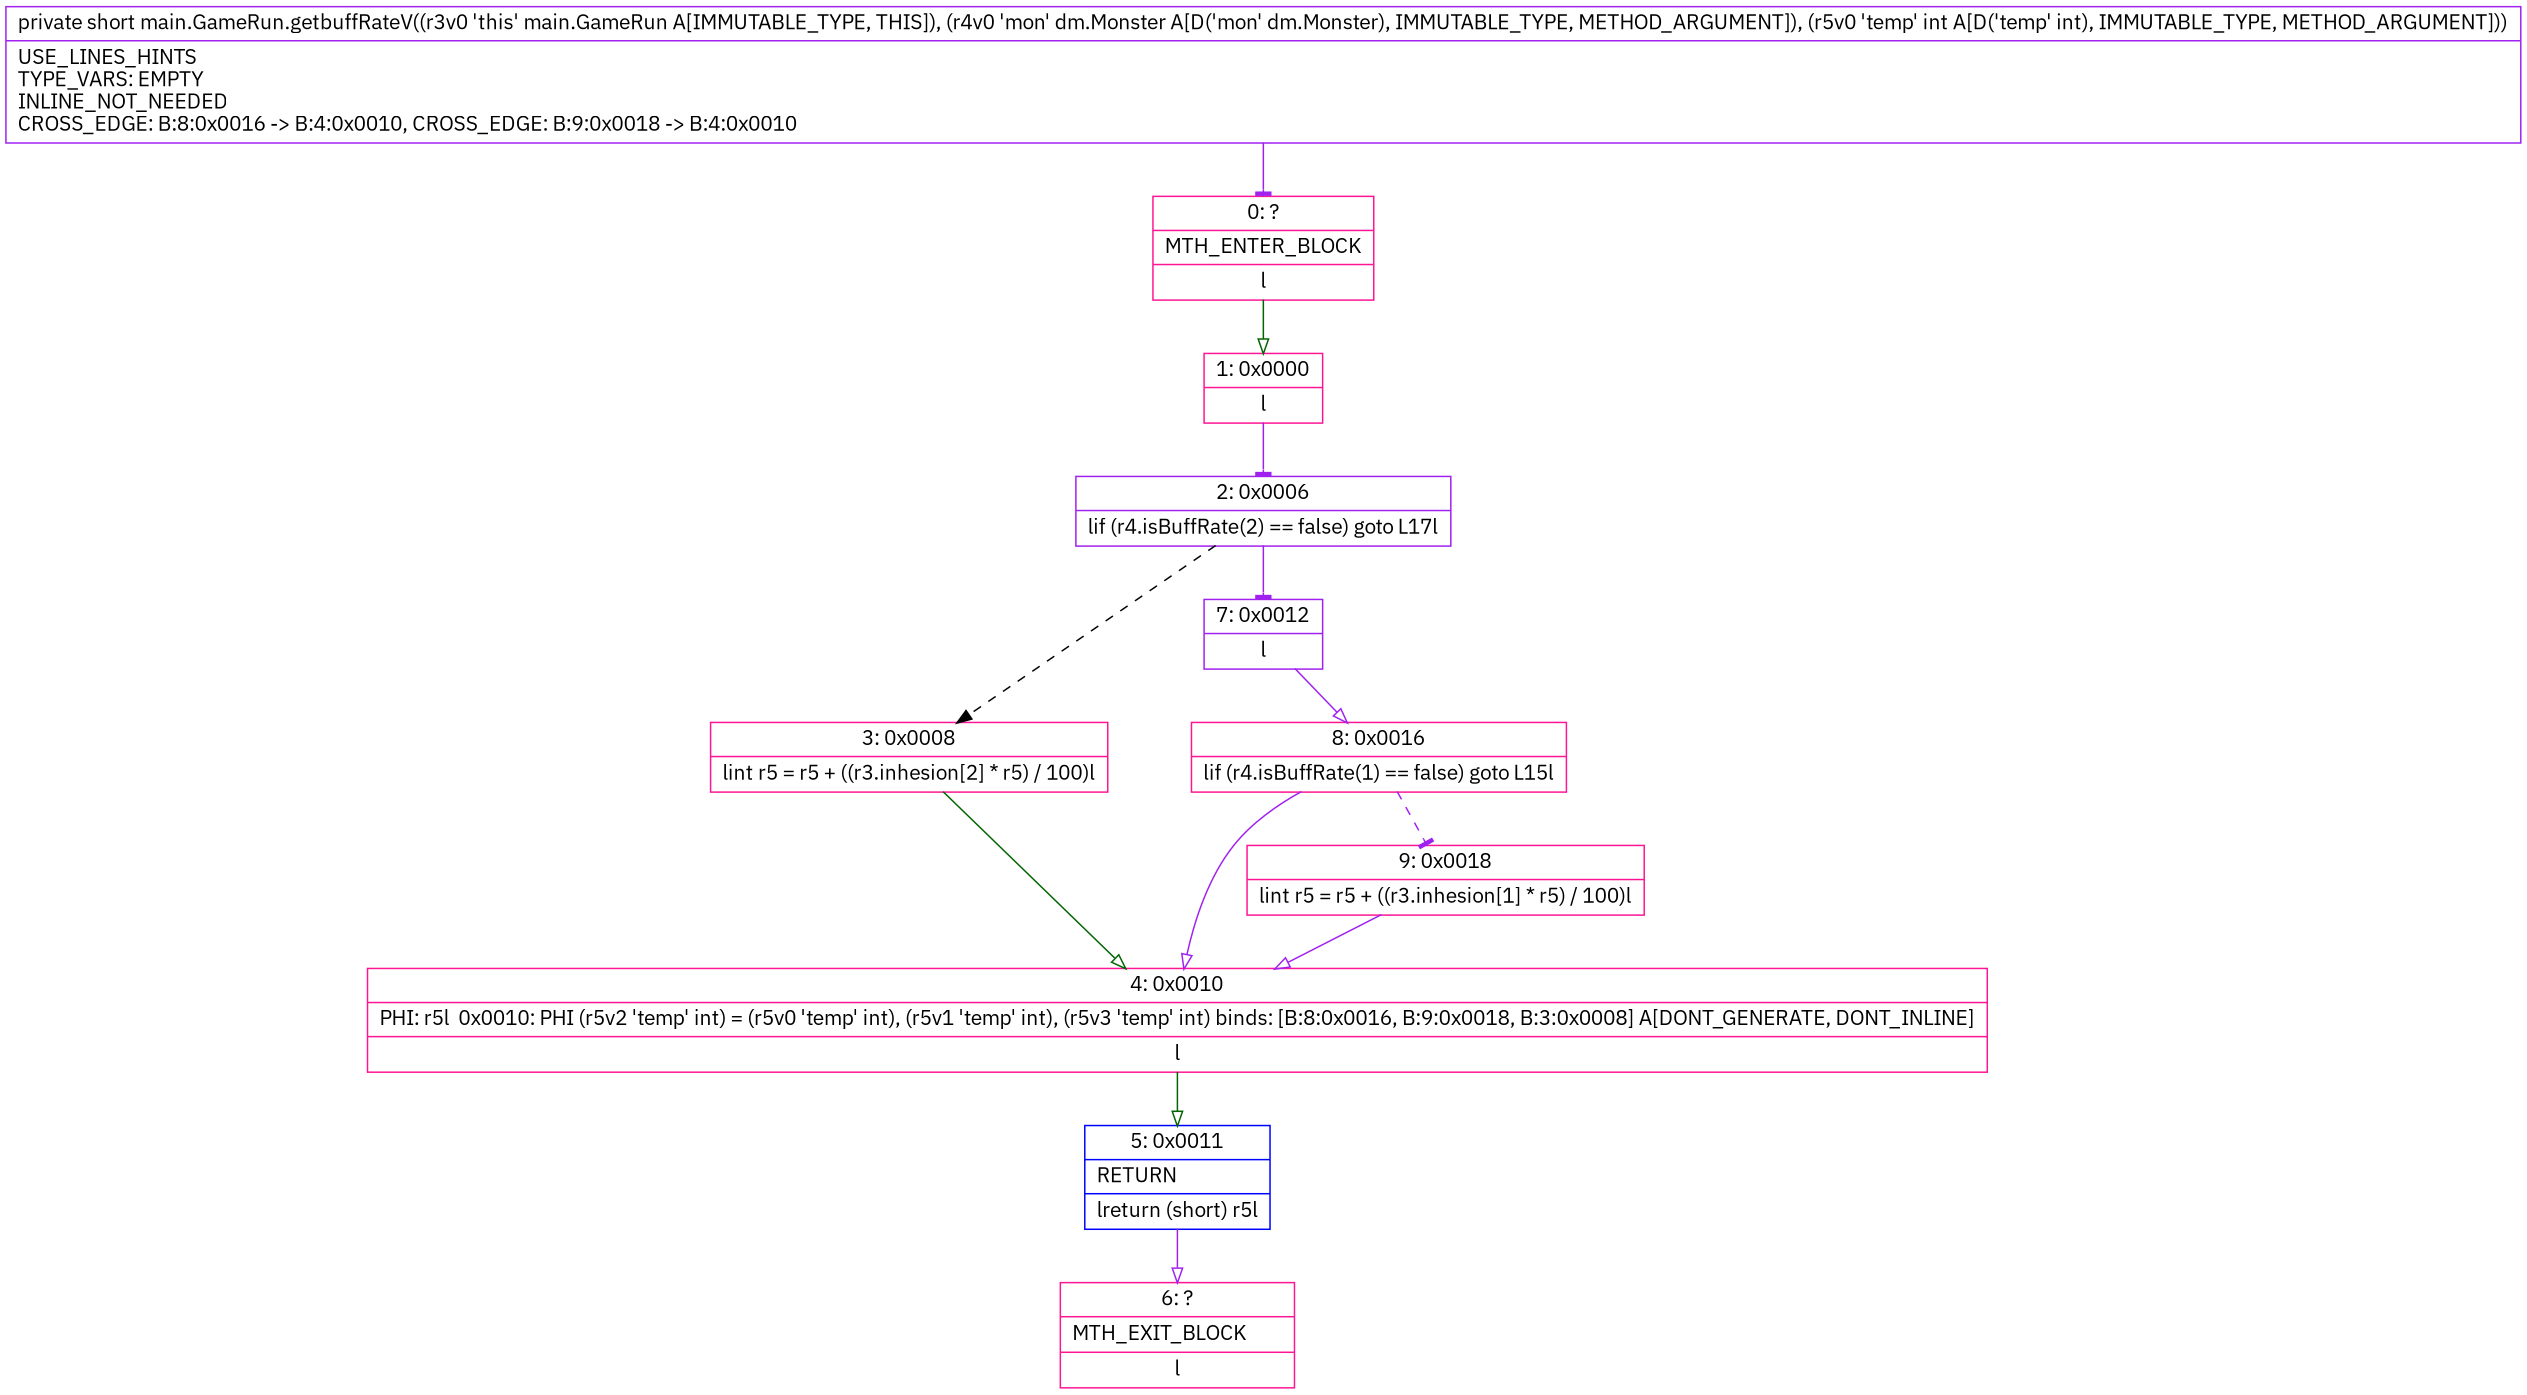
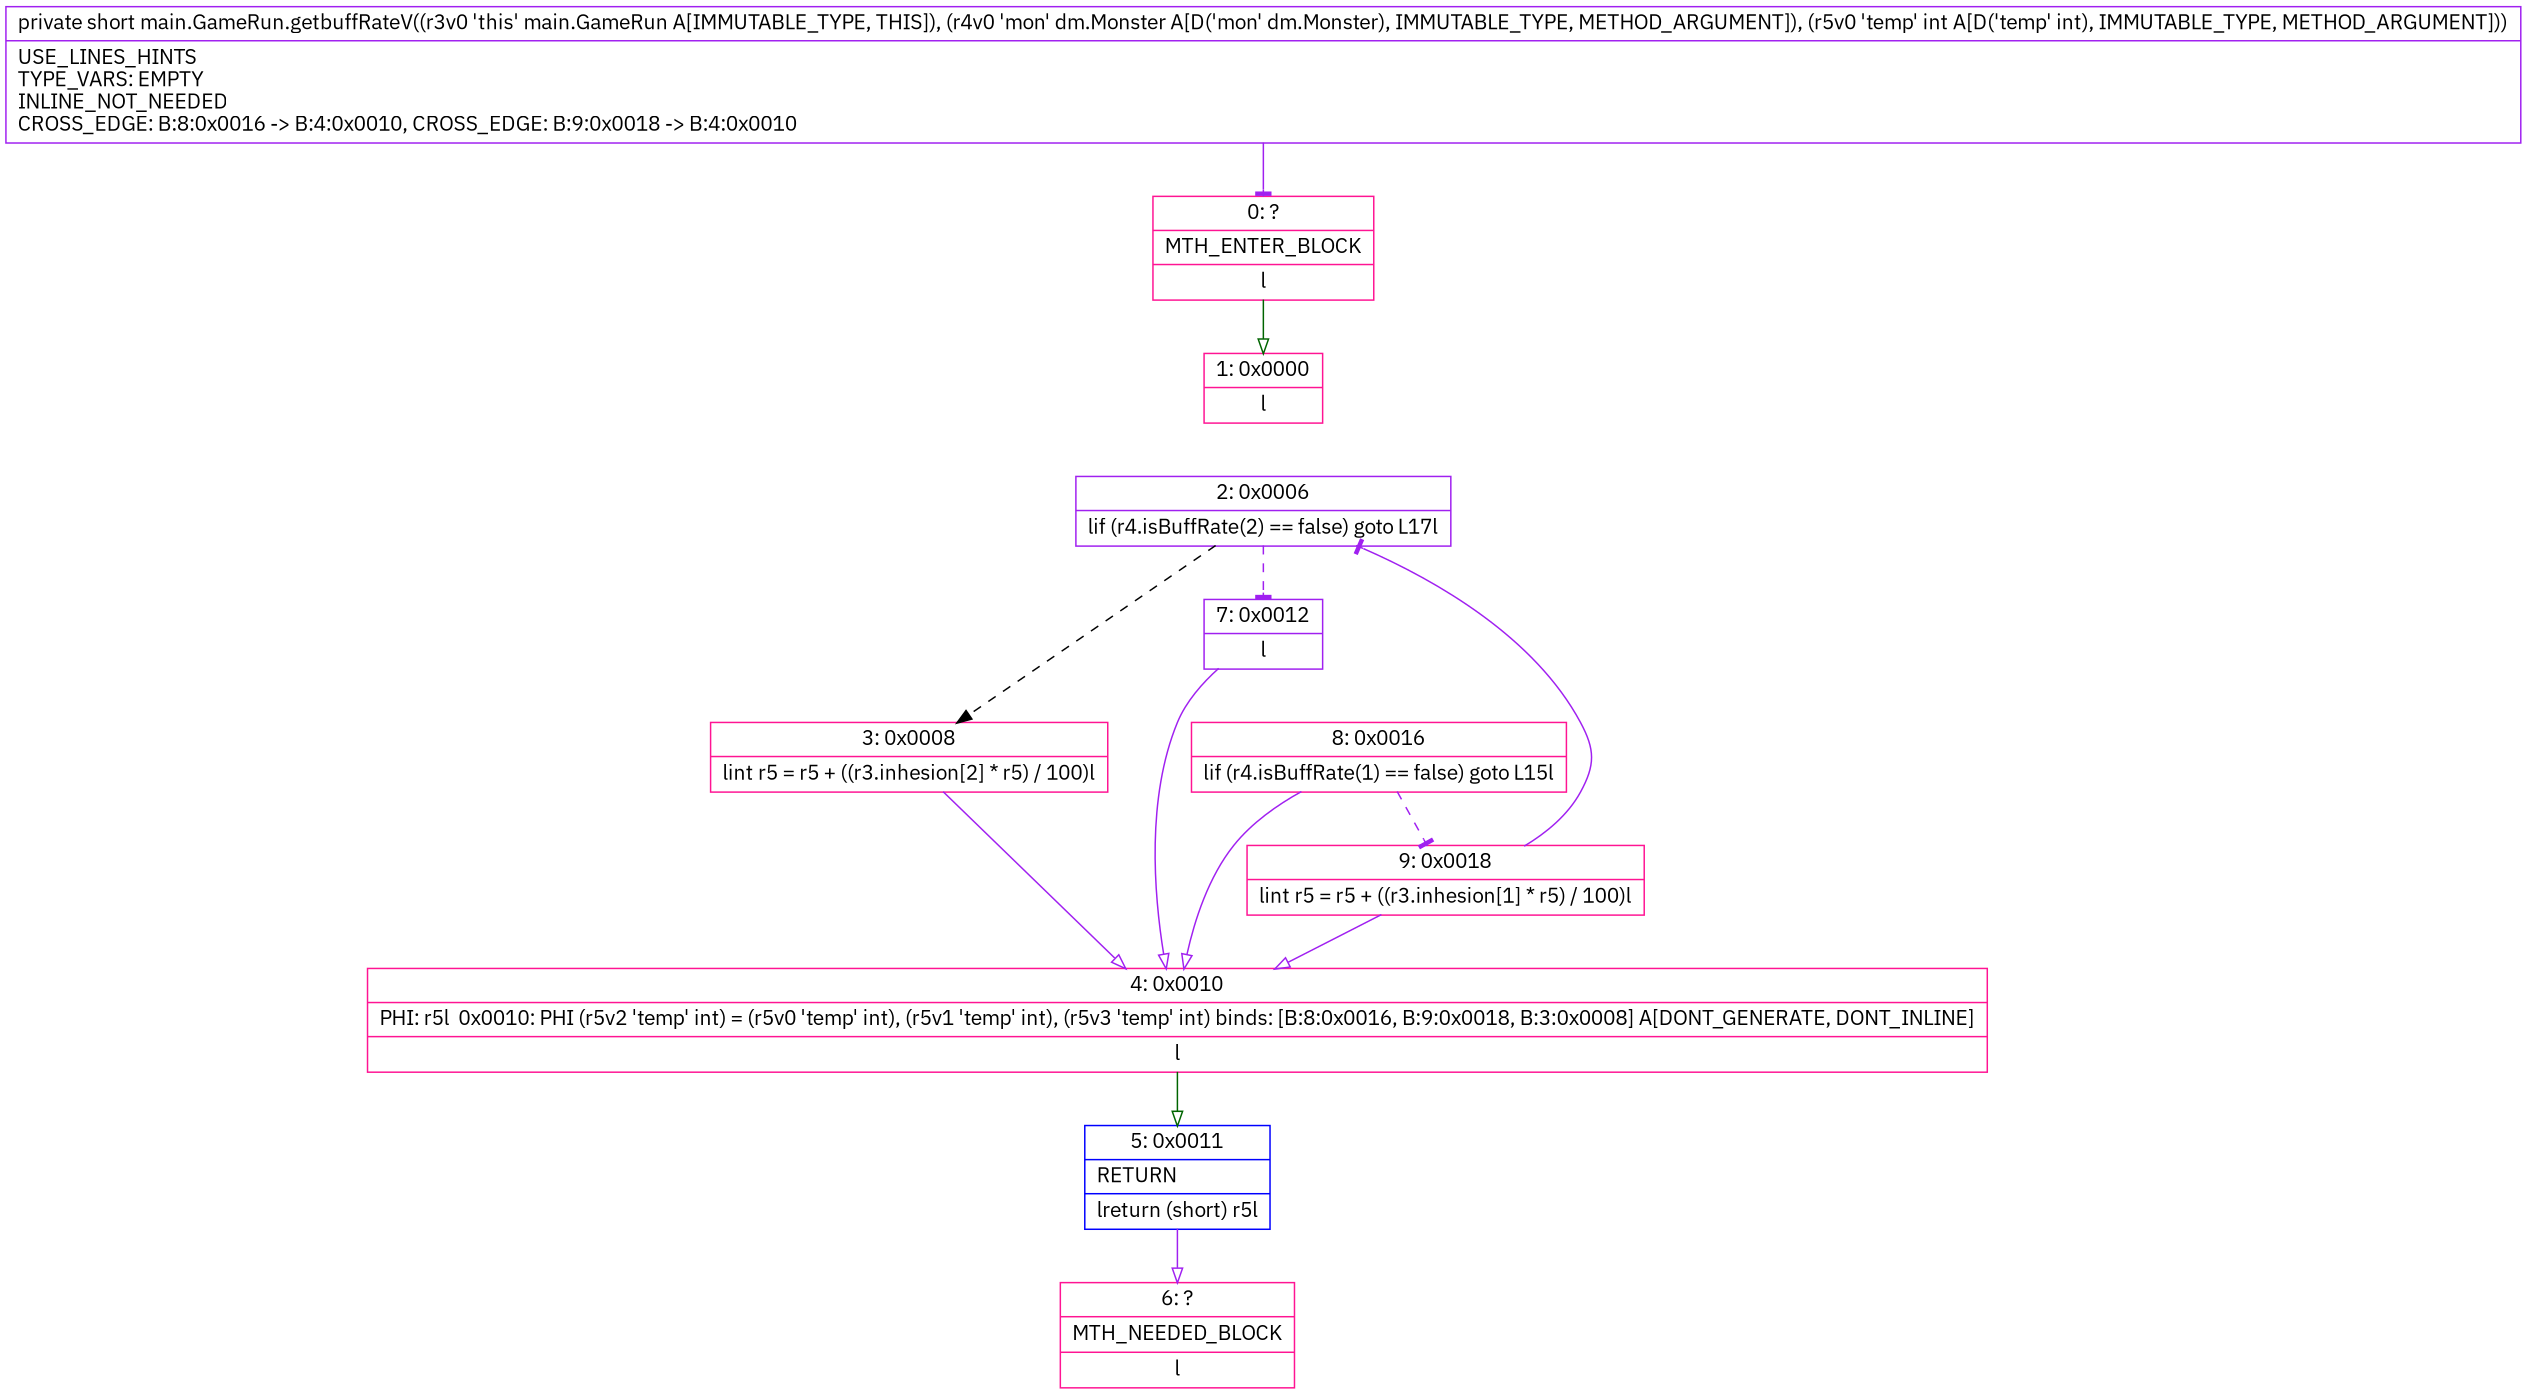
edge "1: 0x0000" -> "2: 0x0006": now "9: 0x0018" -> "2: 0x0006"
edge "2: 0x0006" -> "7: 0x0012": style solid -> dashed
edge "7: 0x0012" -> "8: 0x0016": now "7: 0x0012" -> "4: 0x0010"
edge "3: 0x0008" -> "4: 0x0010": color darkgreen -> purple
node "6: ?": text "MTH_EXIT_BLOCK" -> "MTH_NEEDED_BLOCK"
